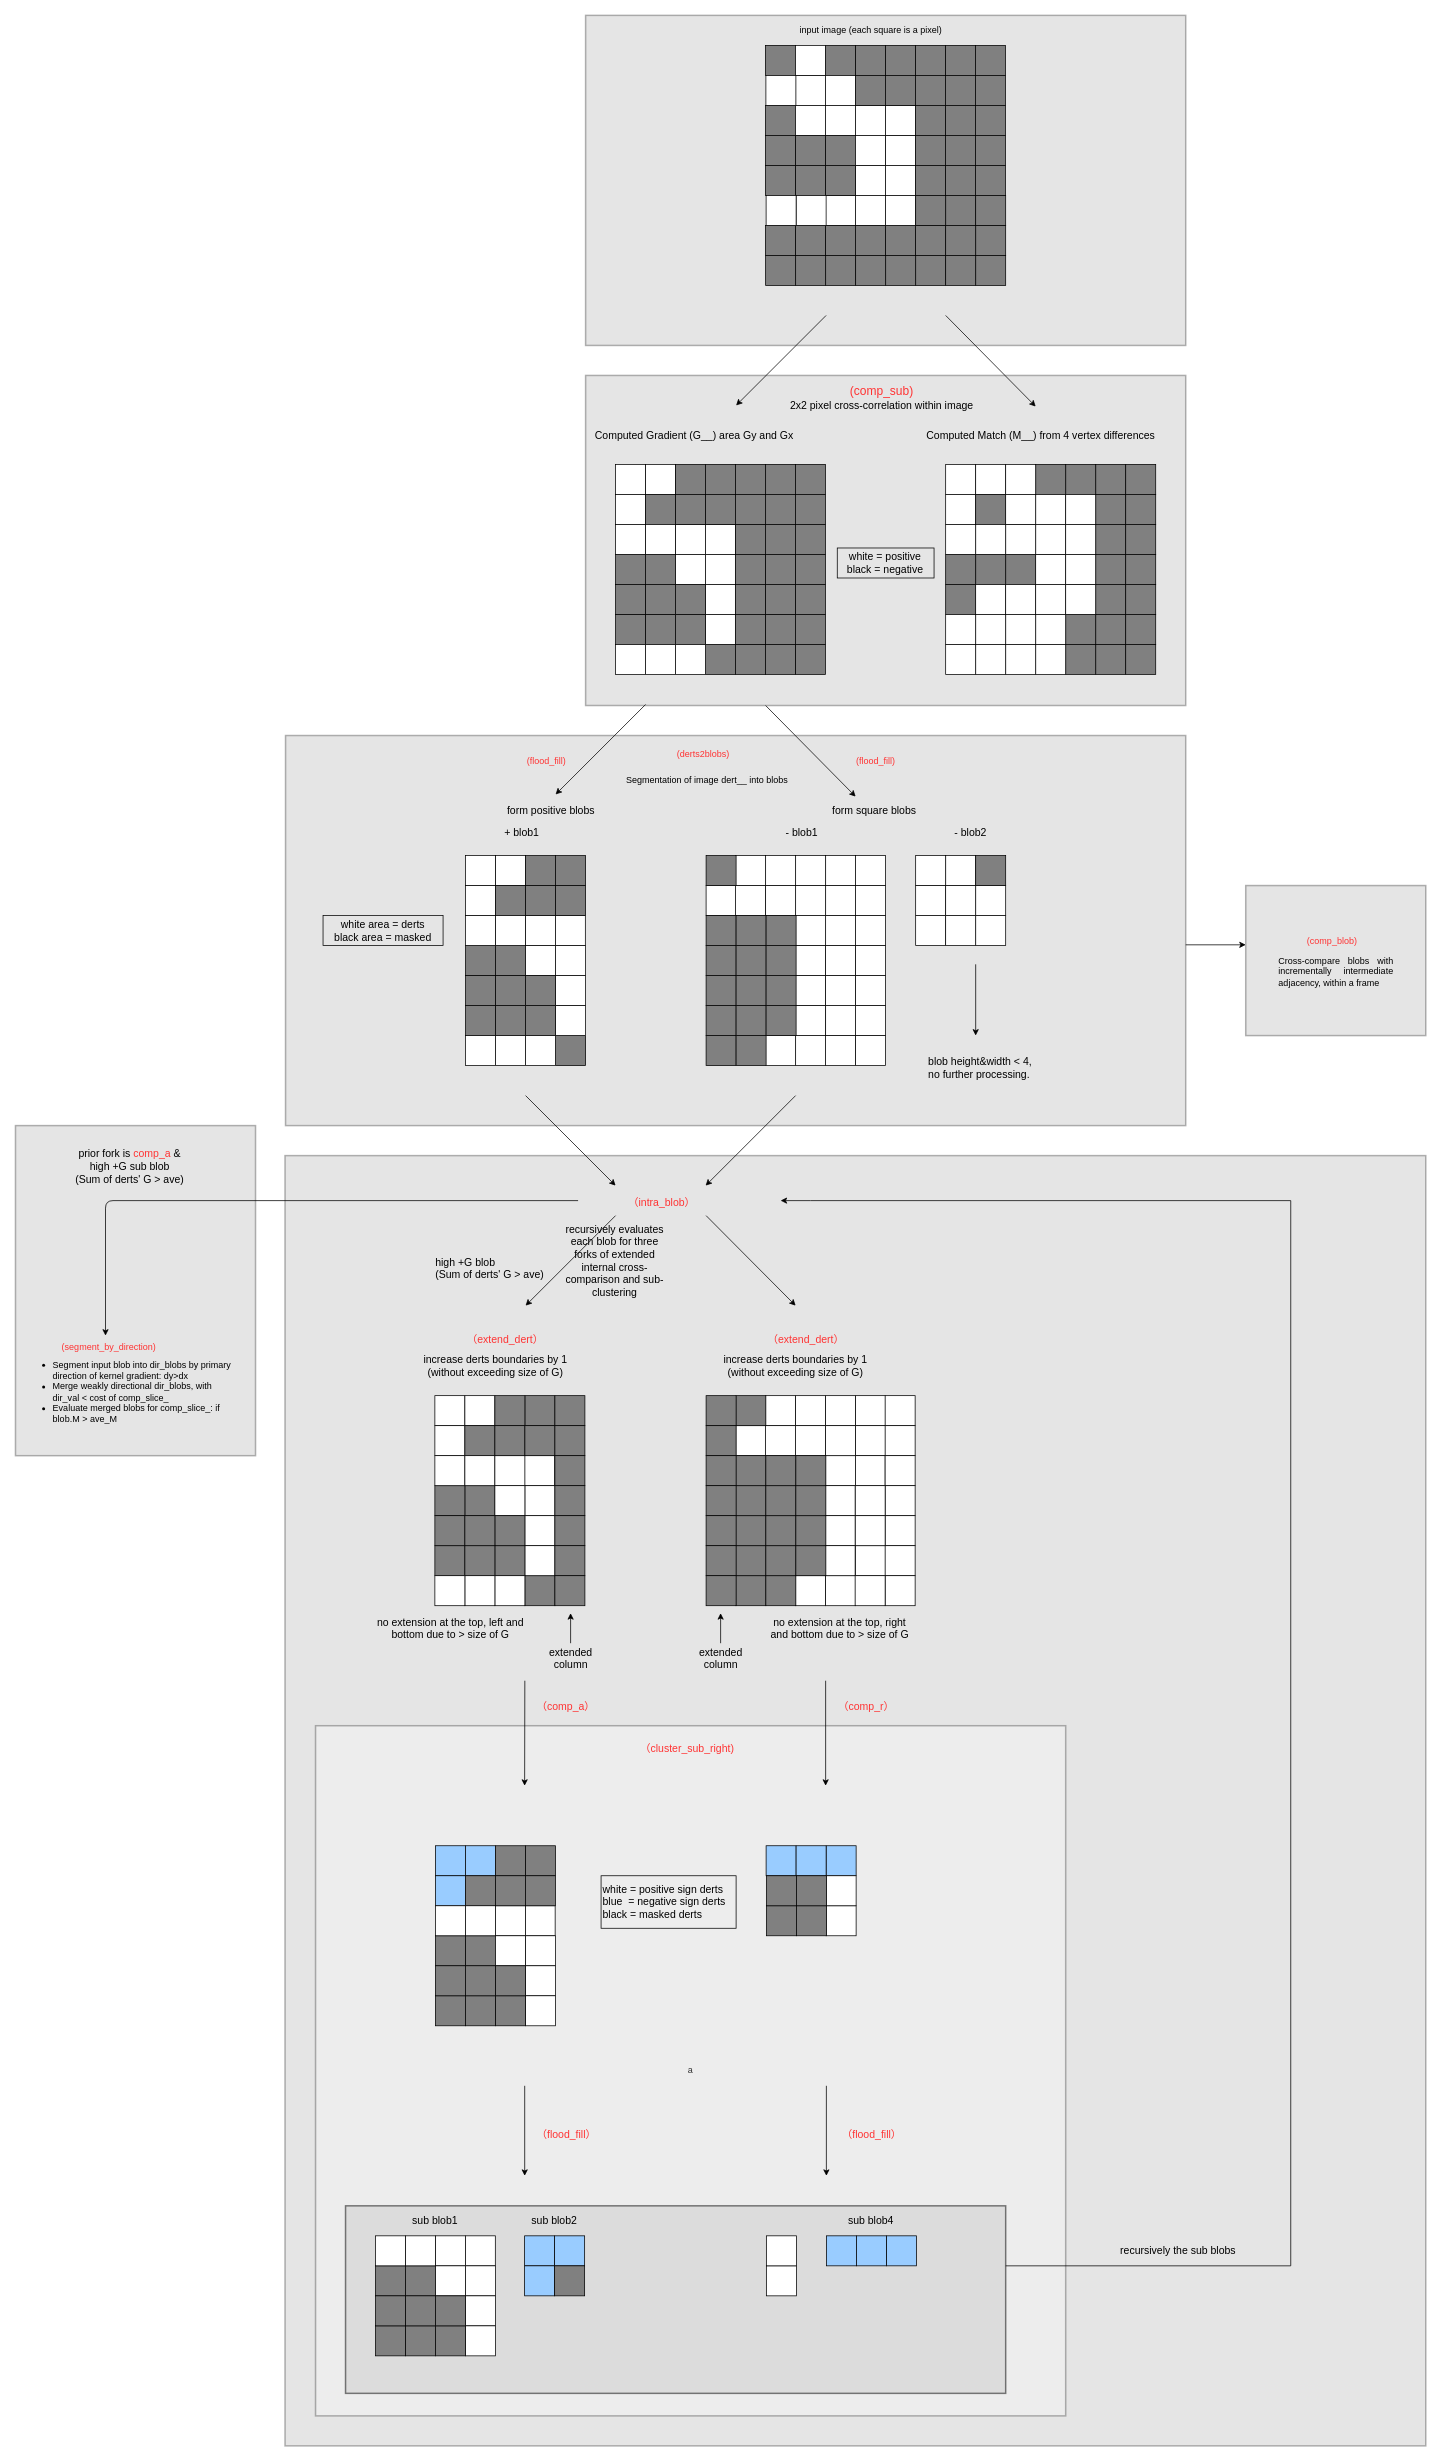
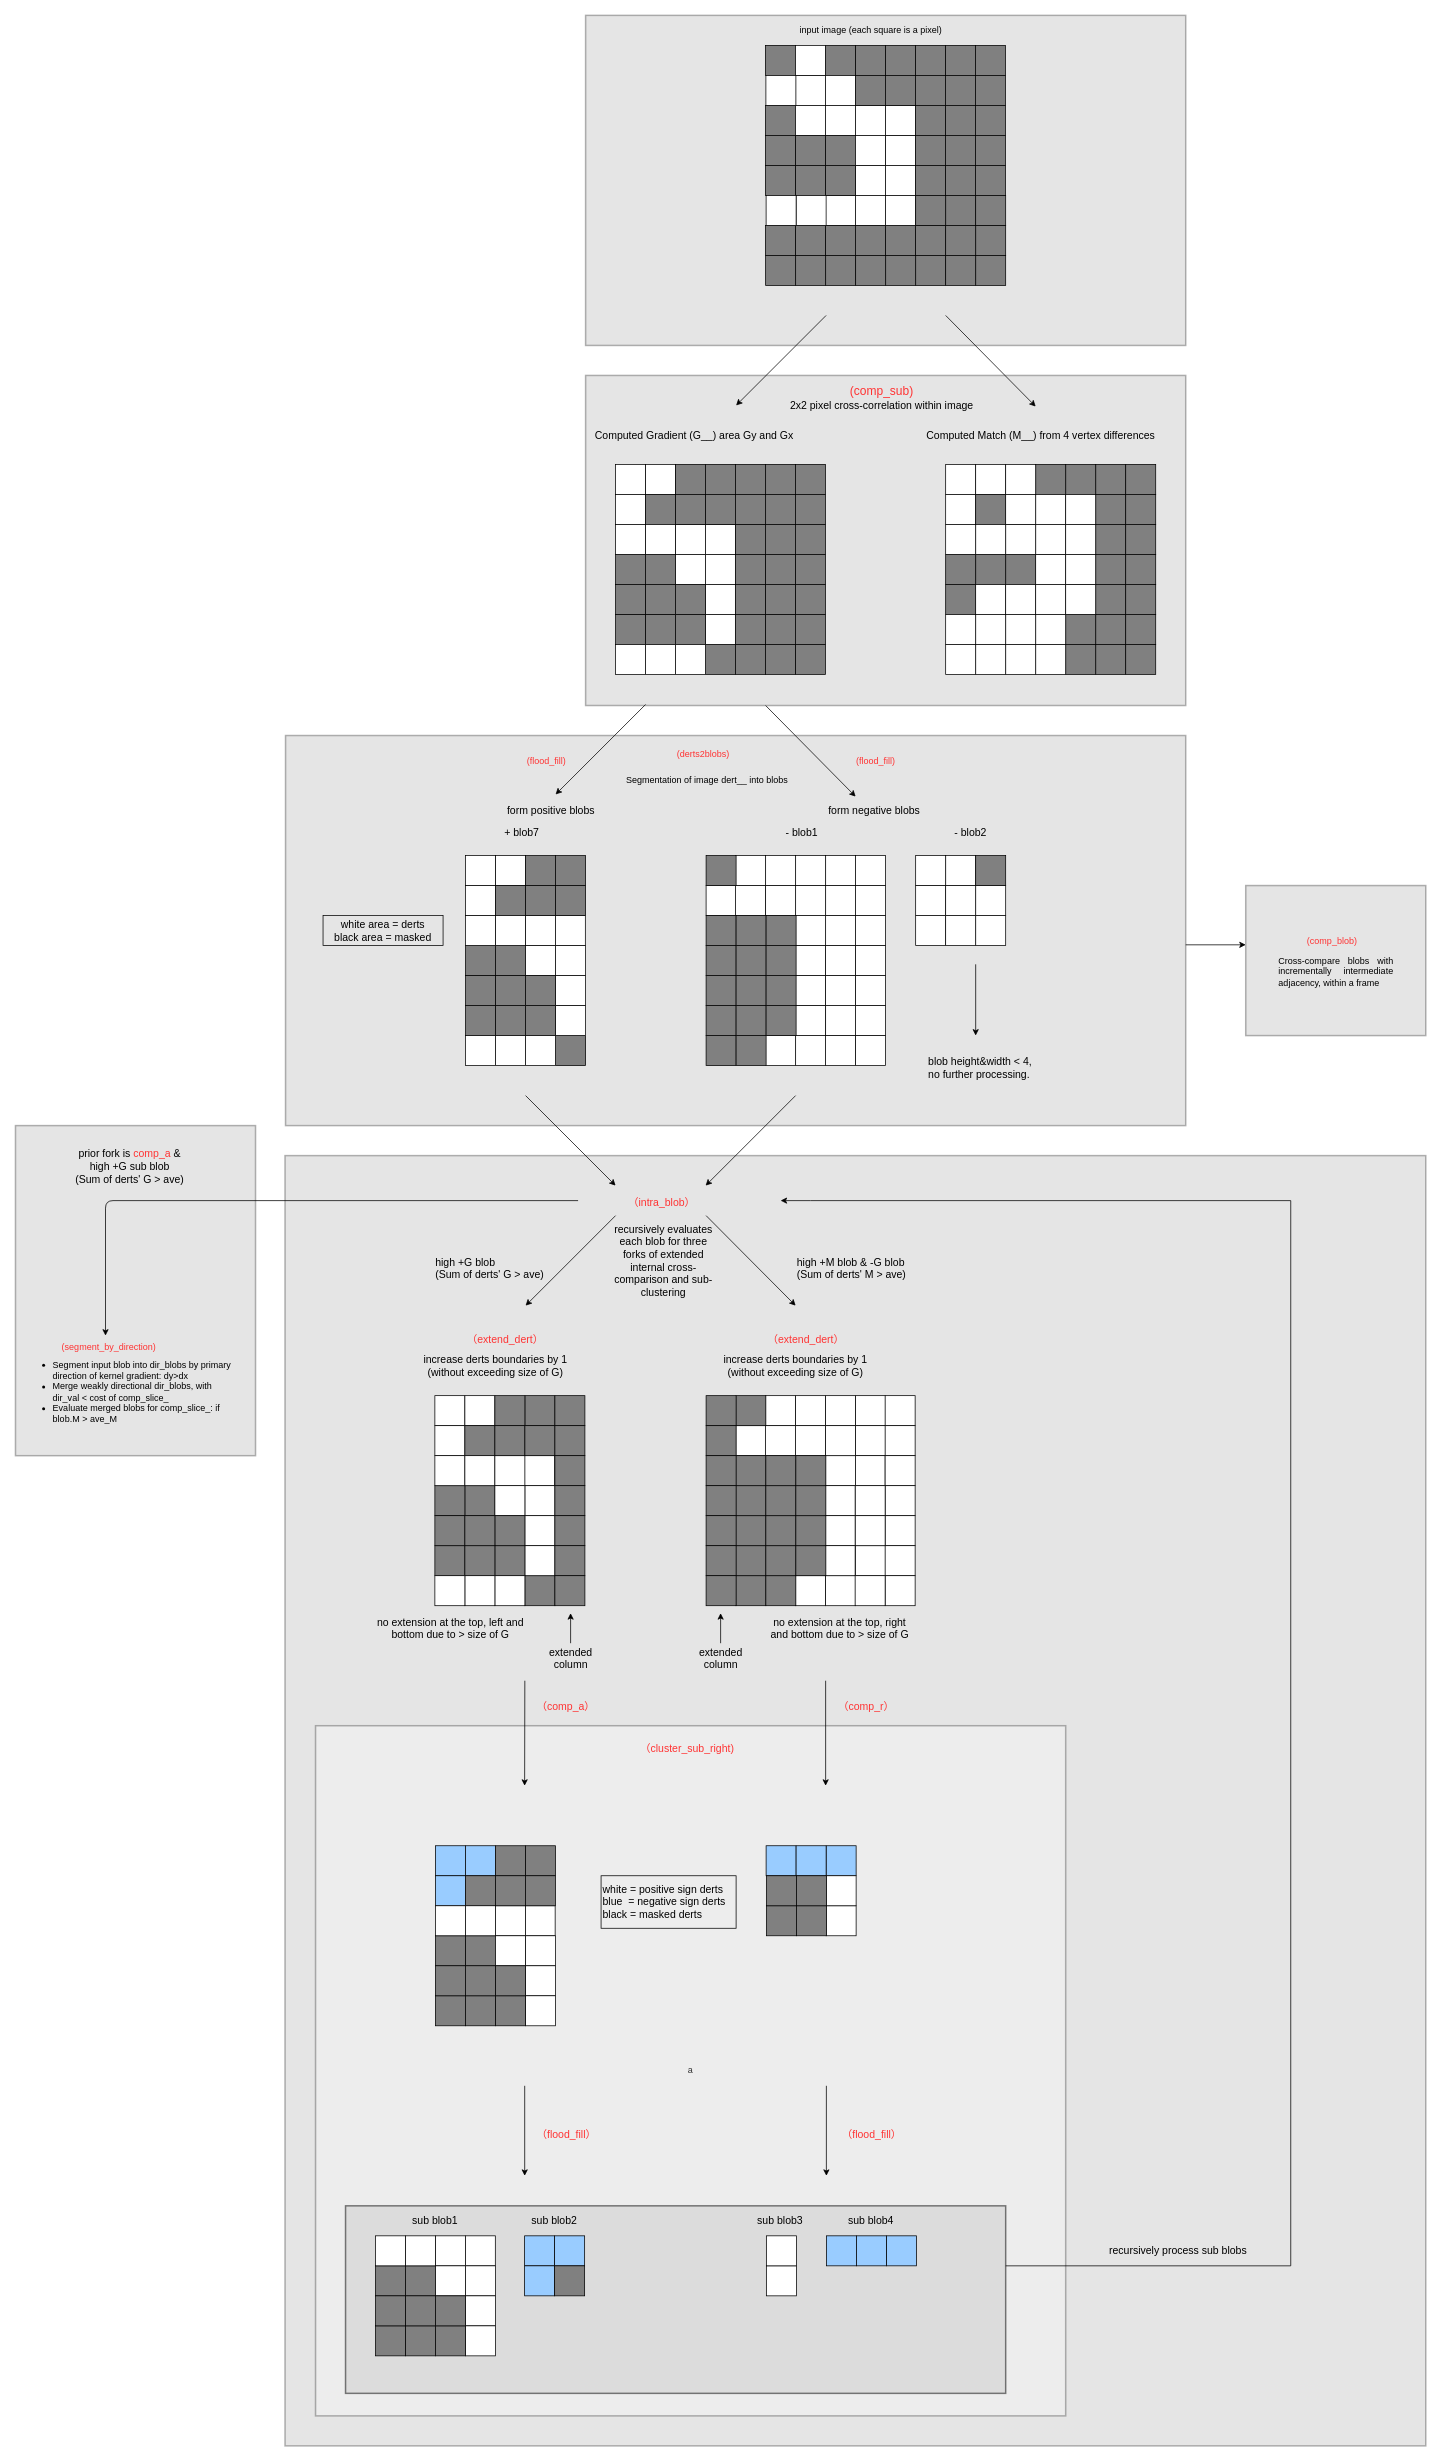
node "white = positive black = negative": removed
node "form square blobs": label "form square blobs" -> "form negative blobs"
node "+ blob1": label "+ blob1" -> "+ blob7"
node "recursively evaluates each blob for three forks of extended internal cross-comparison and sub-clustering": moved (614, 1260) -> (663, 1260)
node "high +M blob & -G blob (Sum of derts' M > ave)": added
node "sub blob3": added
node "recursively the sub blobs": label "recursively the sub blobs" -> "recursively process sub blobs"
